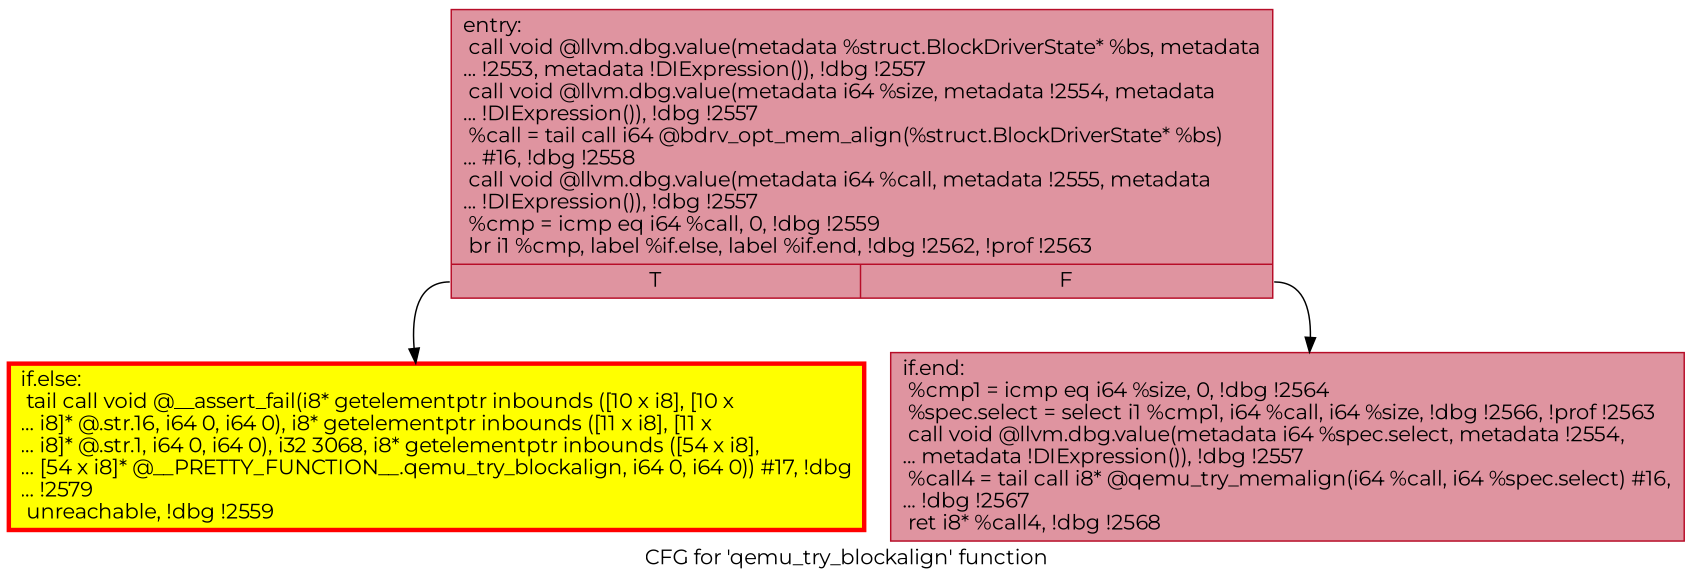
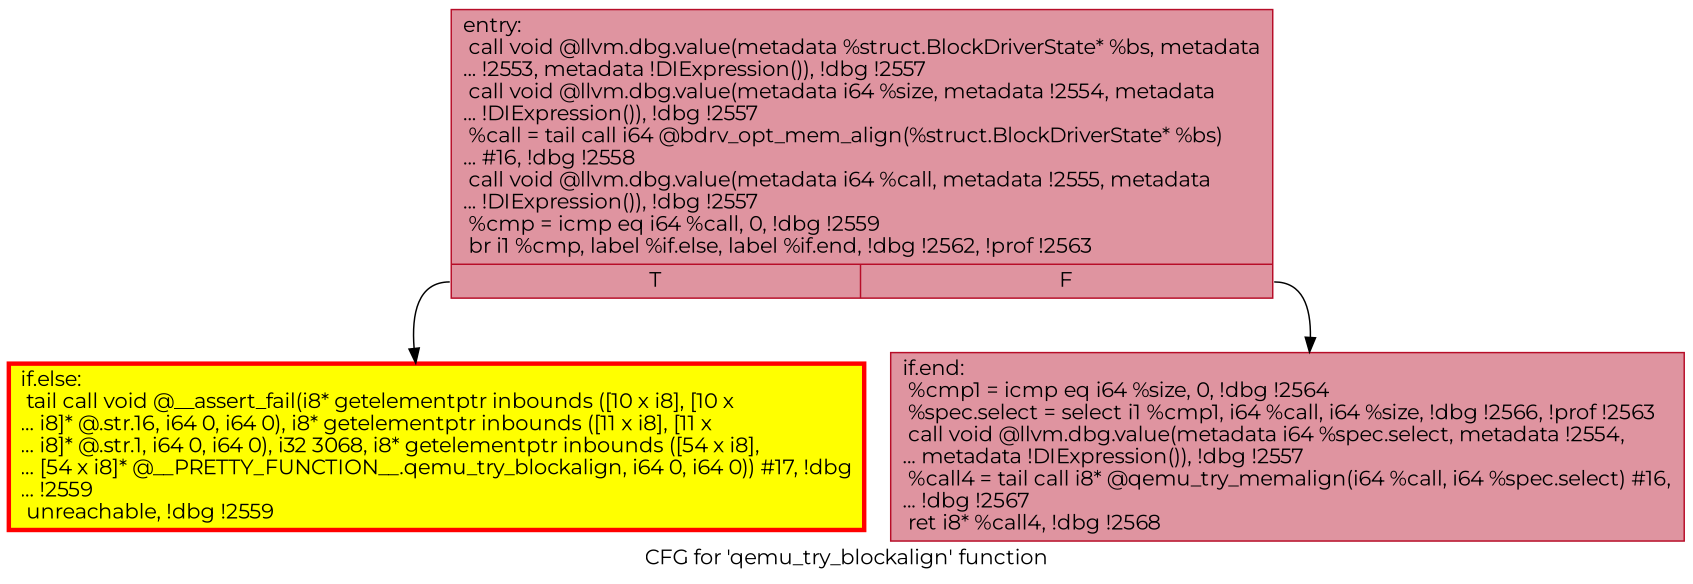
node "if.else:": text "... !2579" -> "... !2559"
